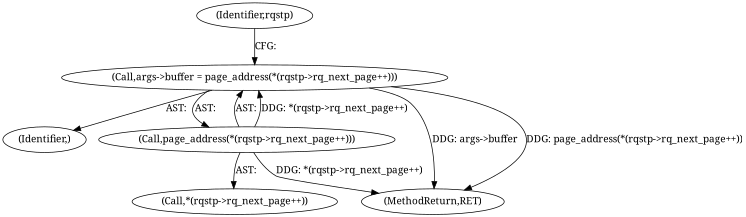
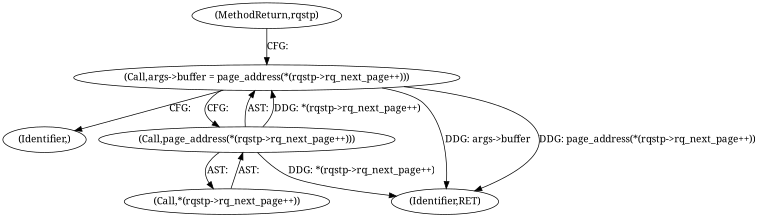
node "(Identifier,rqstp)": label "(Identifier,rqstp)" -> "(MethodReturn,rqstp)"
edge "(Call,args->buffer = page_address(*(rqstp->rq_next_page++)))" -> "(Identifier,)": label "AST: " -> "CFG: "
edge "(Call,args->buffer = page_address(*(rqstp->rq_next_page++)))" -> "(Call,page_address(*(rqstp->rq_next_page++)))": label "AST: " -> "CFG: "
edge "(Call,*(rqstp->rq_next_page++))" -> "(Call,page_address(*(rqstp->rq_next_page++)))": added, label "AST:"
node "(MethodReturn,RET)": label "(MethodReturn,RET)" -> "(Identifier,RET)"
